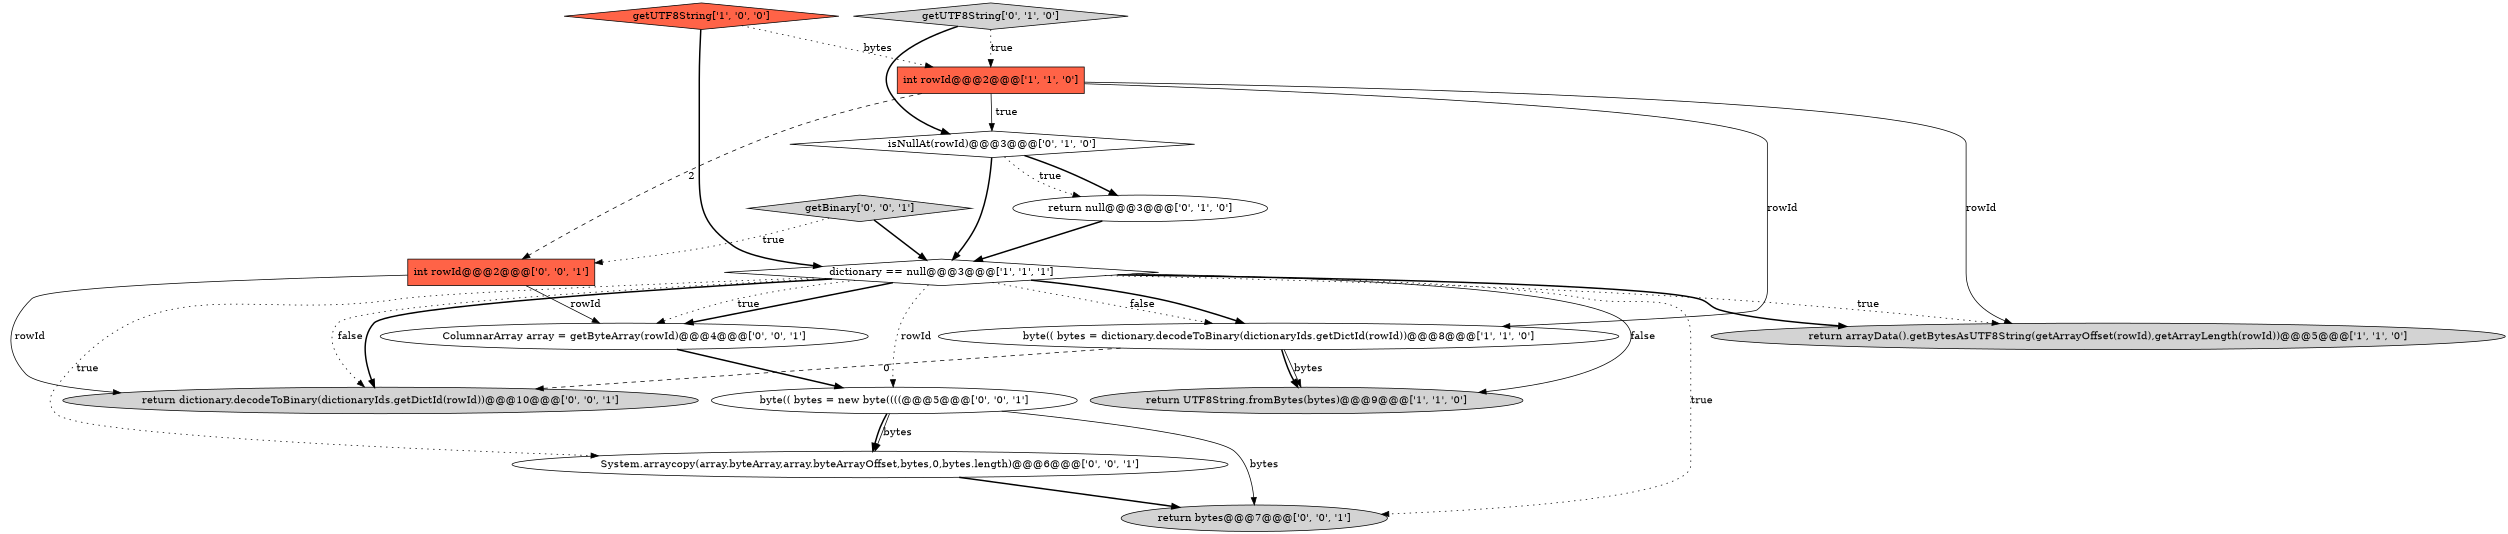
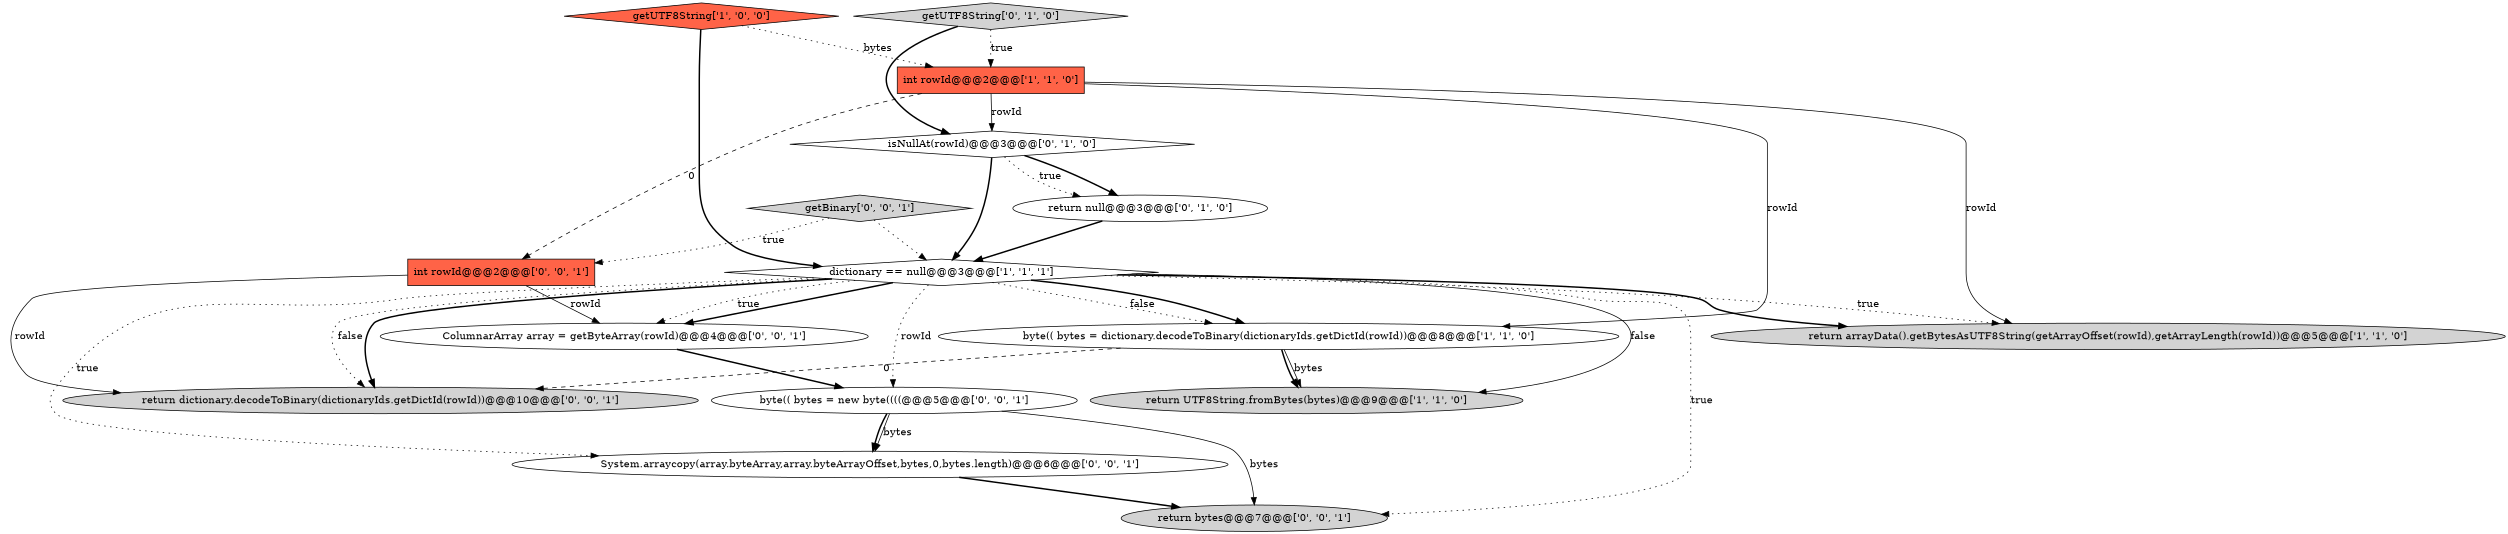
edge "int rowId@@@2@@@['1', '1', '0']" -> "isNullAt(rowId)@@@3@@@['0', '1', '0']": label "true" -> "rowId"
edge "int rowId@@@2@@@['1', '1', '0']" -> "int rowId@@@2@@@['0', '0', '1']": label "2" -> "0"
edge "getBinary['0', '0', '1']" -> "dictionary == null@@@3@@@['1', '1', '1']": style bold -> dotted
